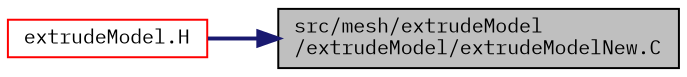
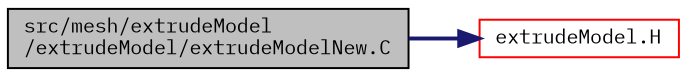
edge "extrudeModel.H" -> "src/mesh/extrudeModel /extrudeModel/extrudeModelNew.C": reversed
